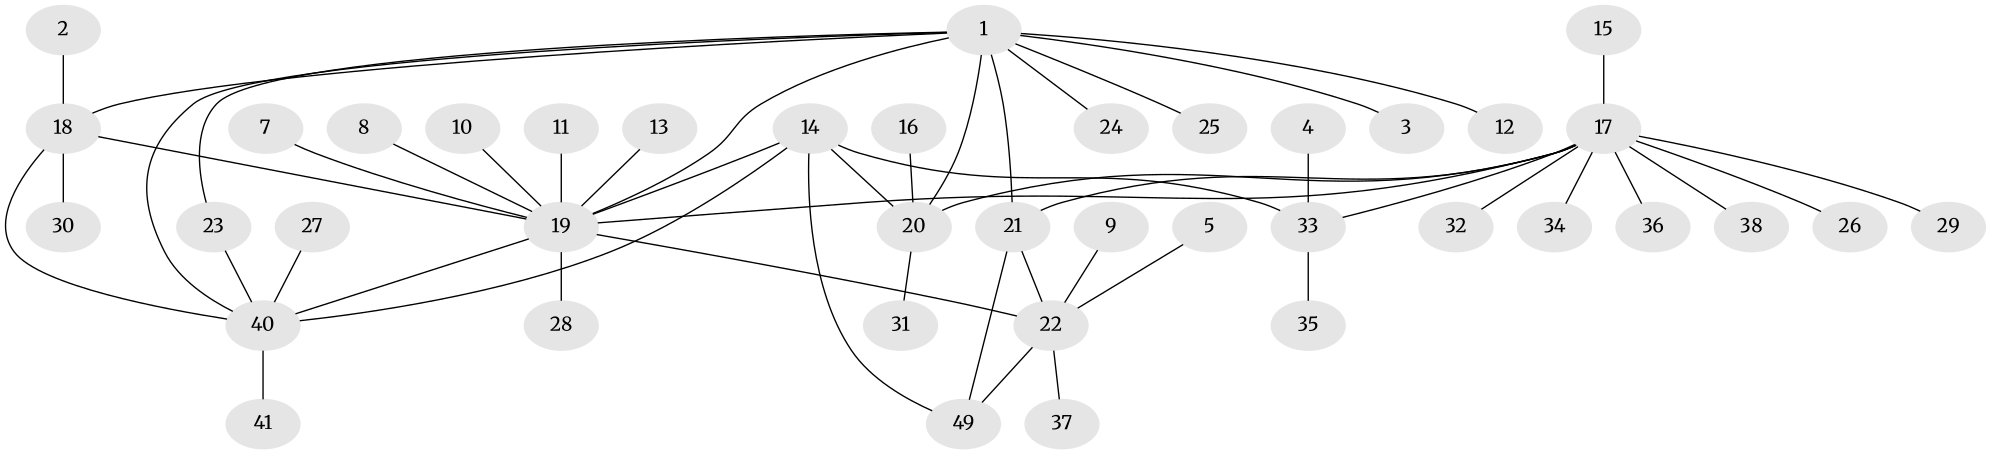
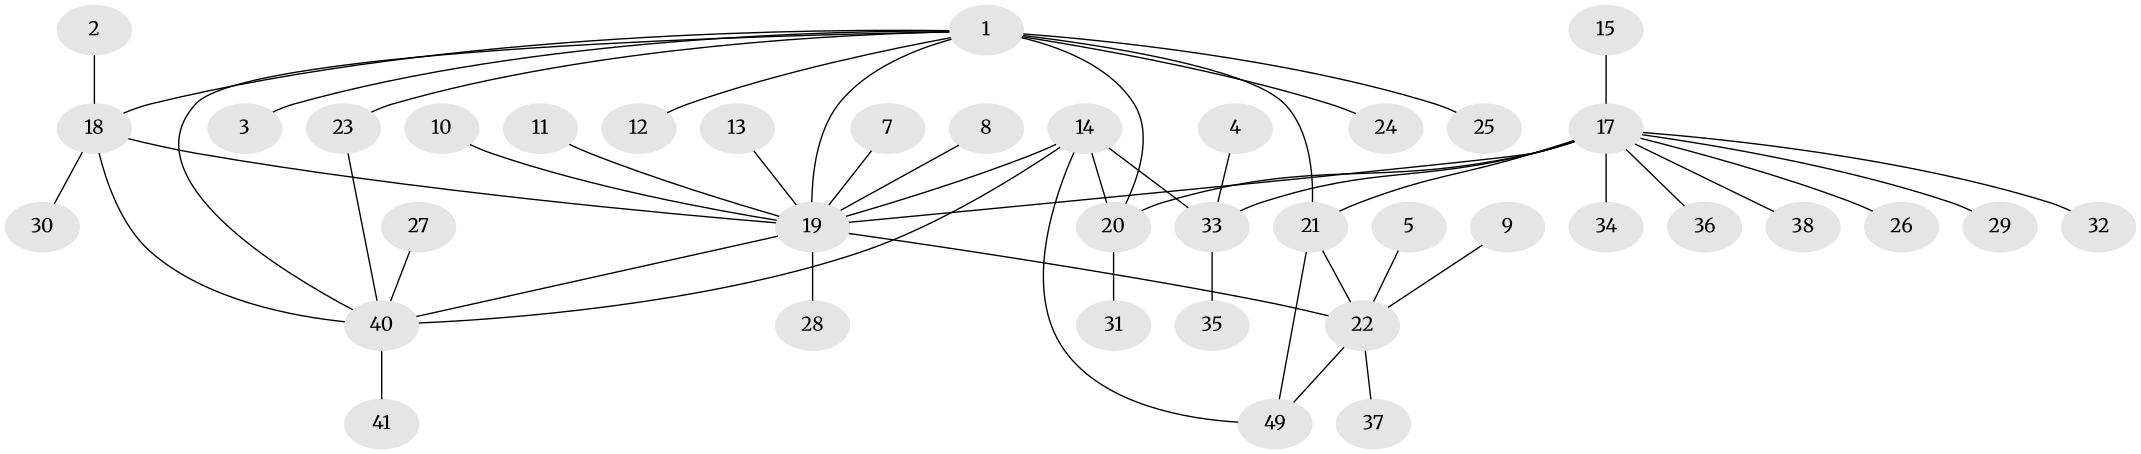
node "16": removed
